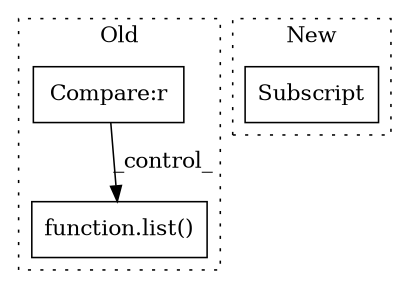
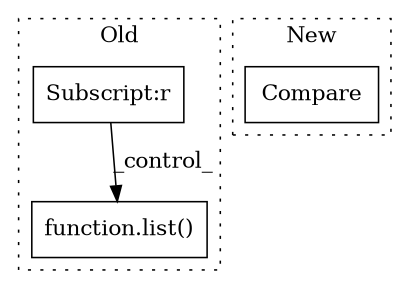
node "Compare:r": label "Compare:r" -> "Subscript:r"
node "Subscript": label "Subscript" -> "Compare"
